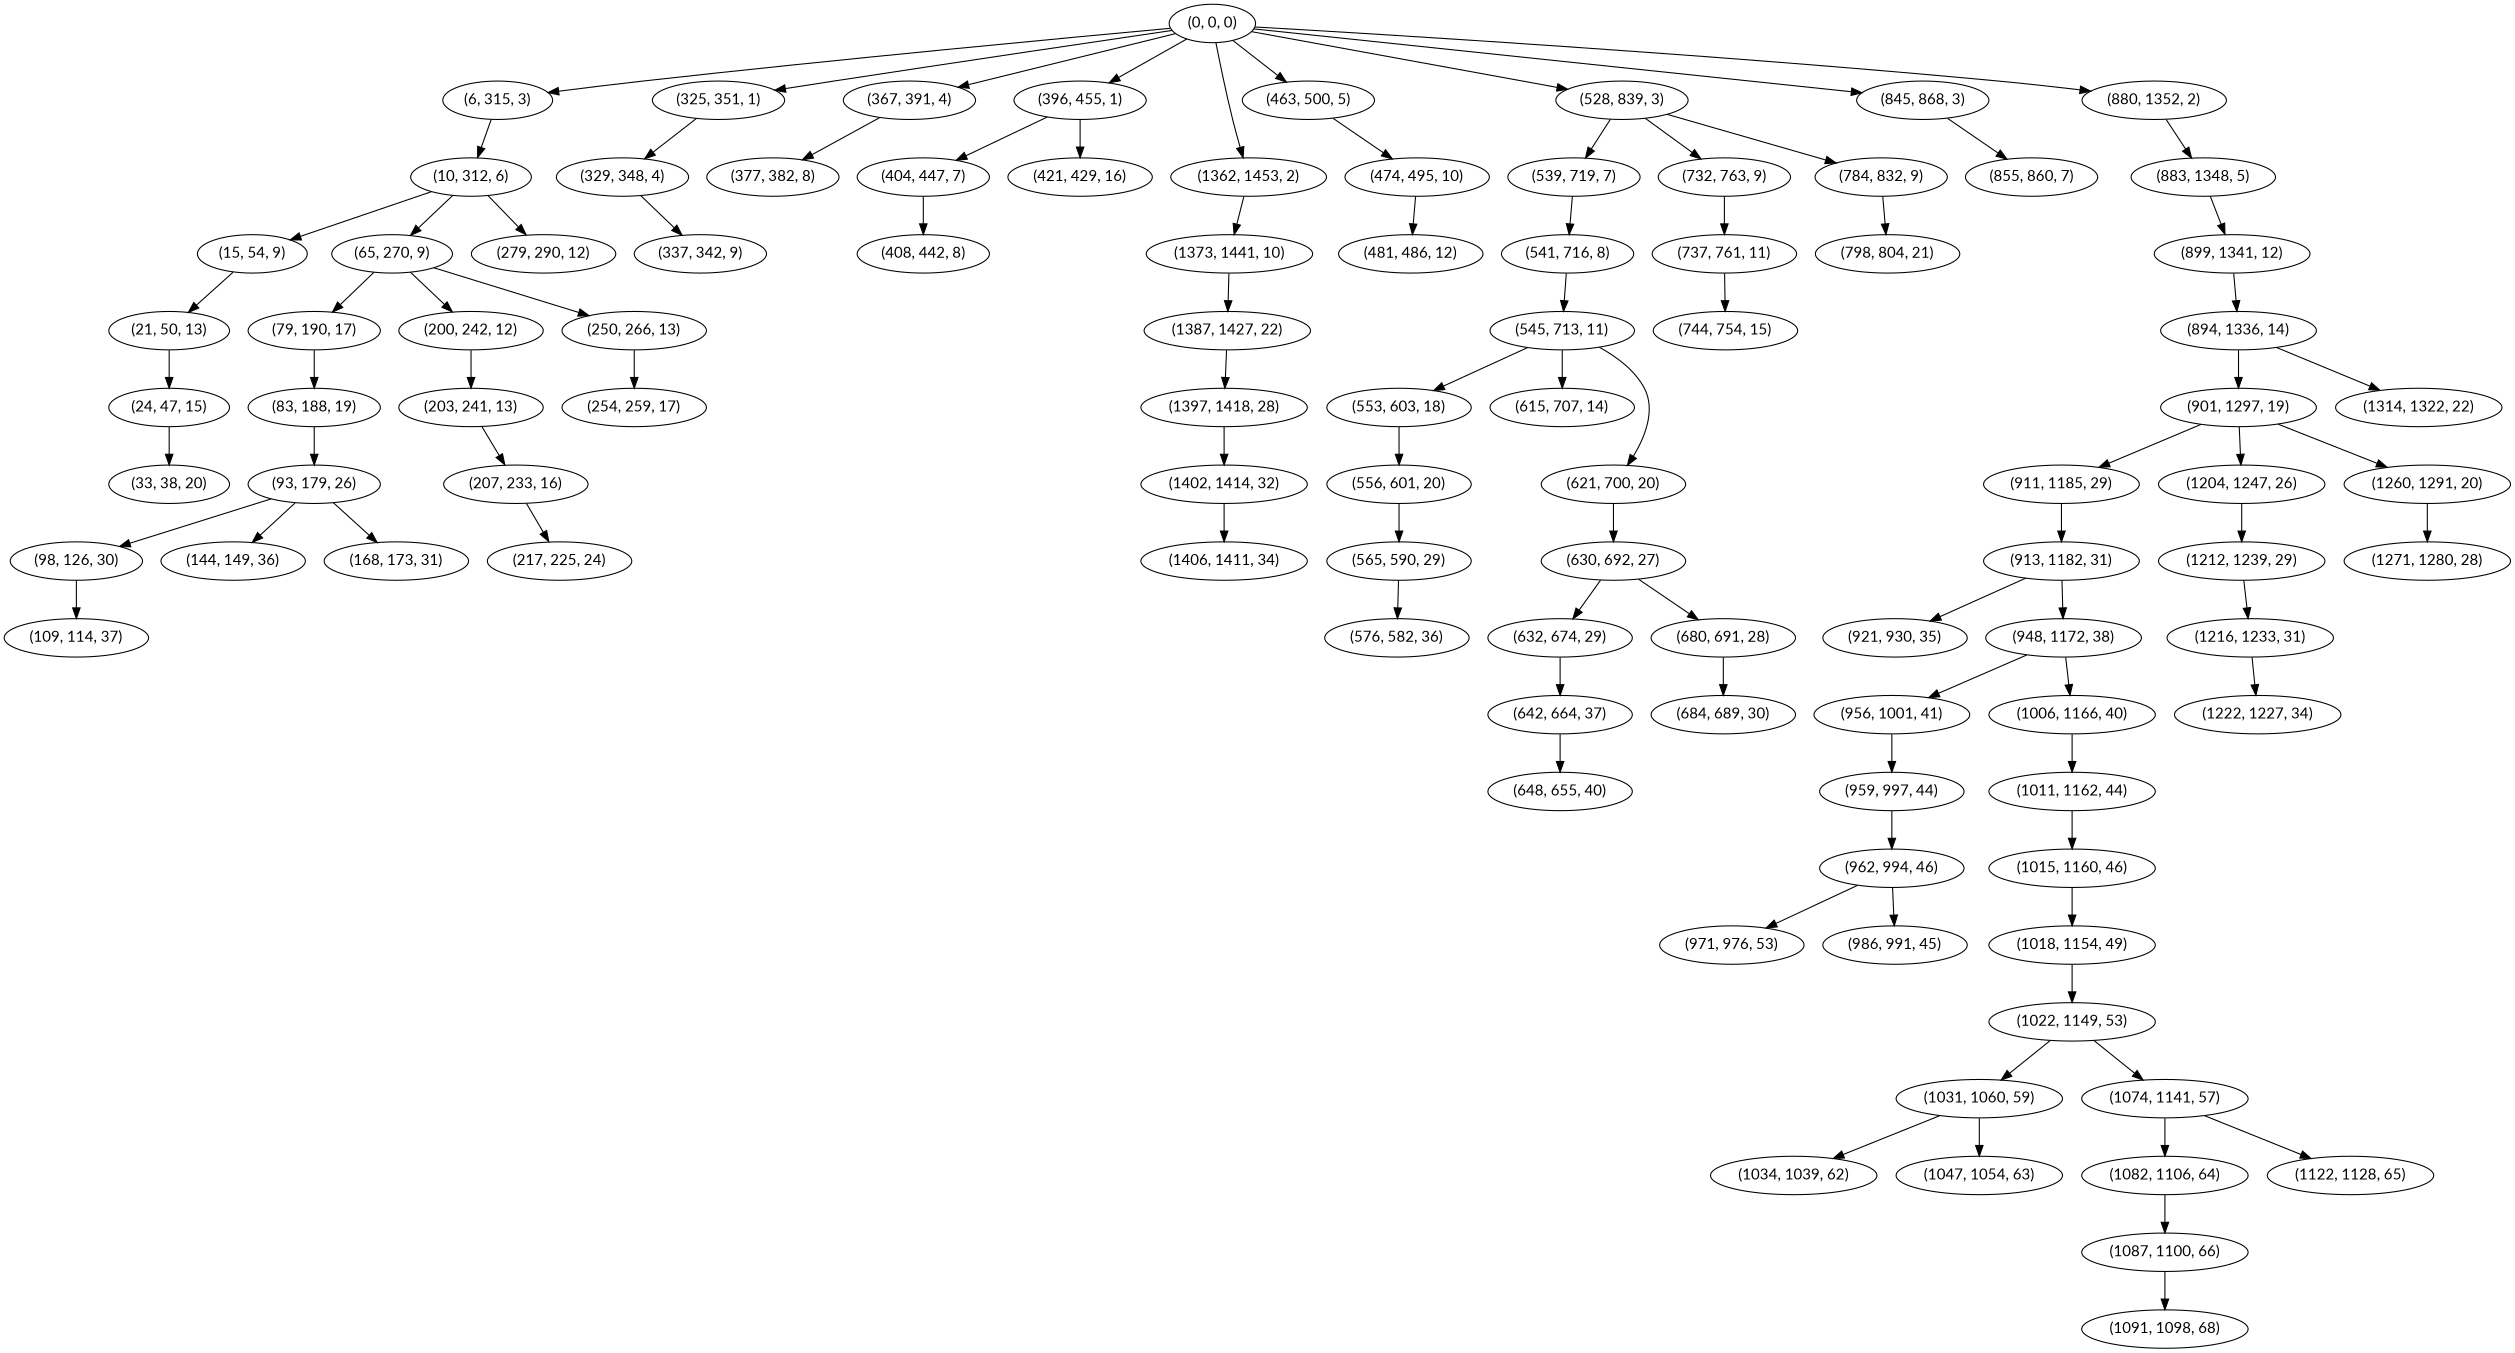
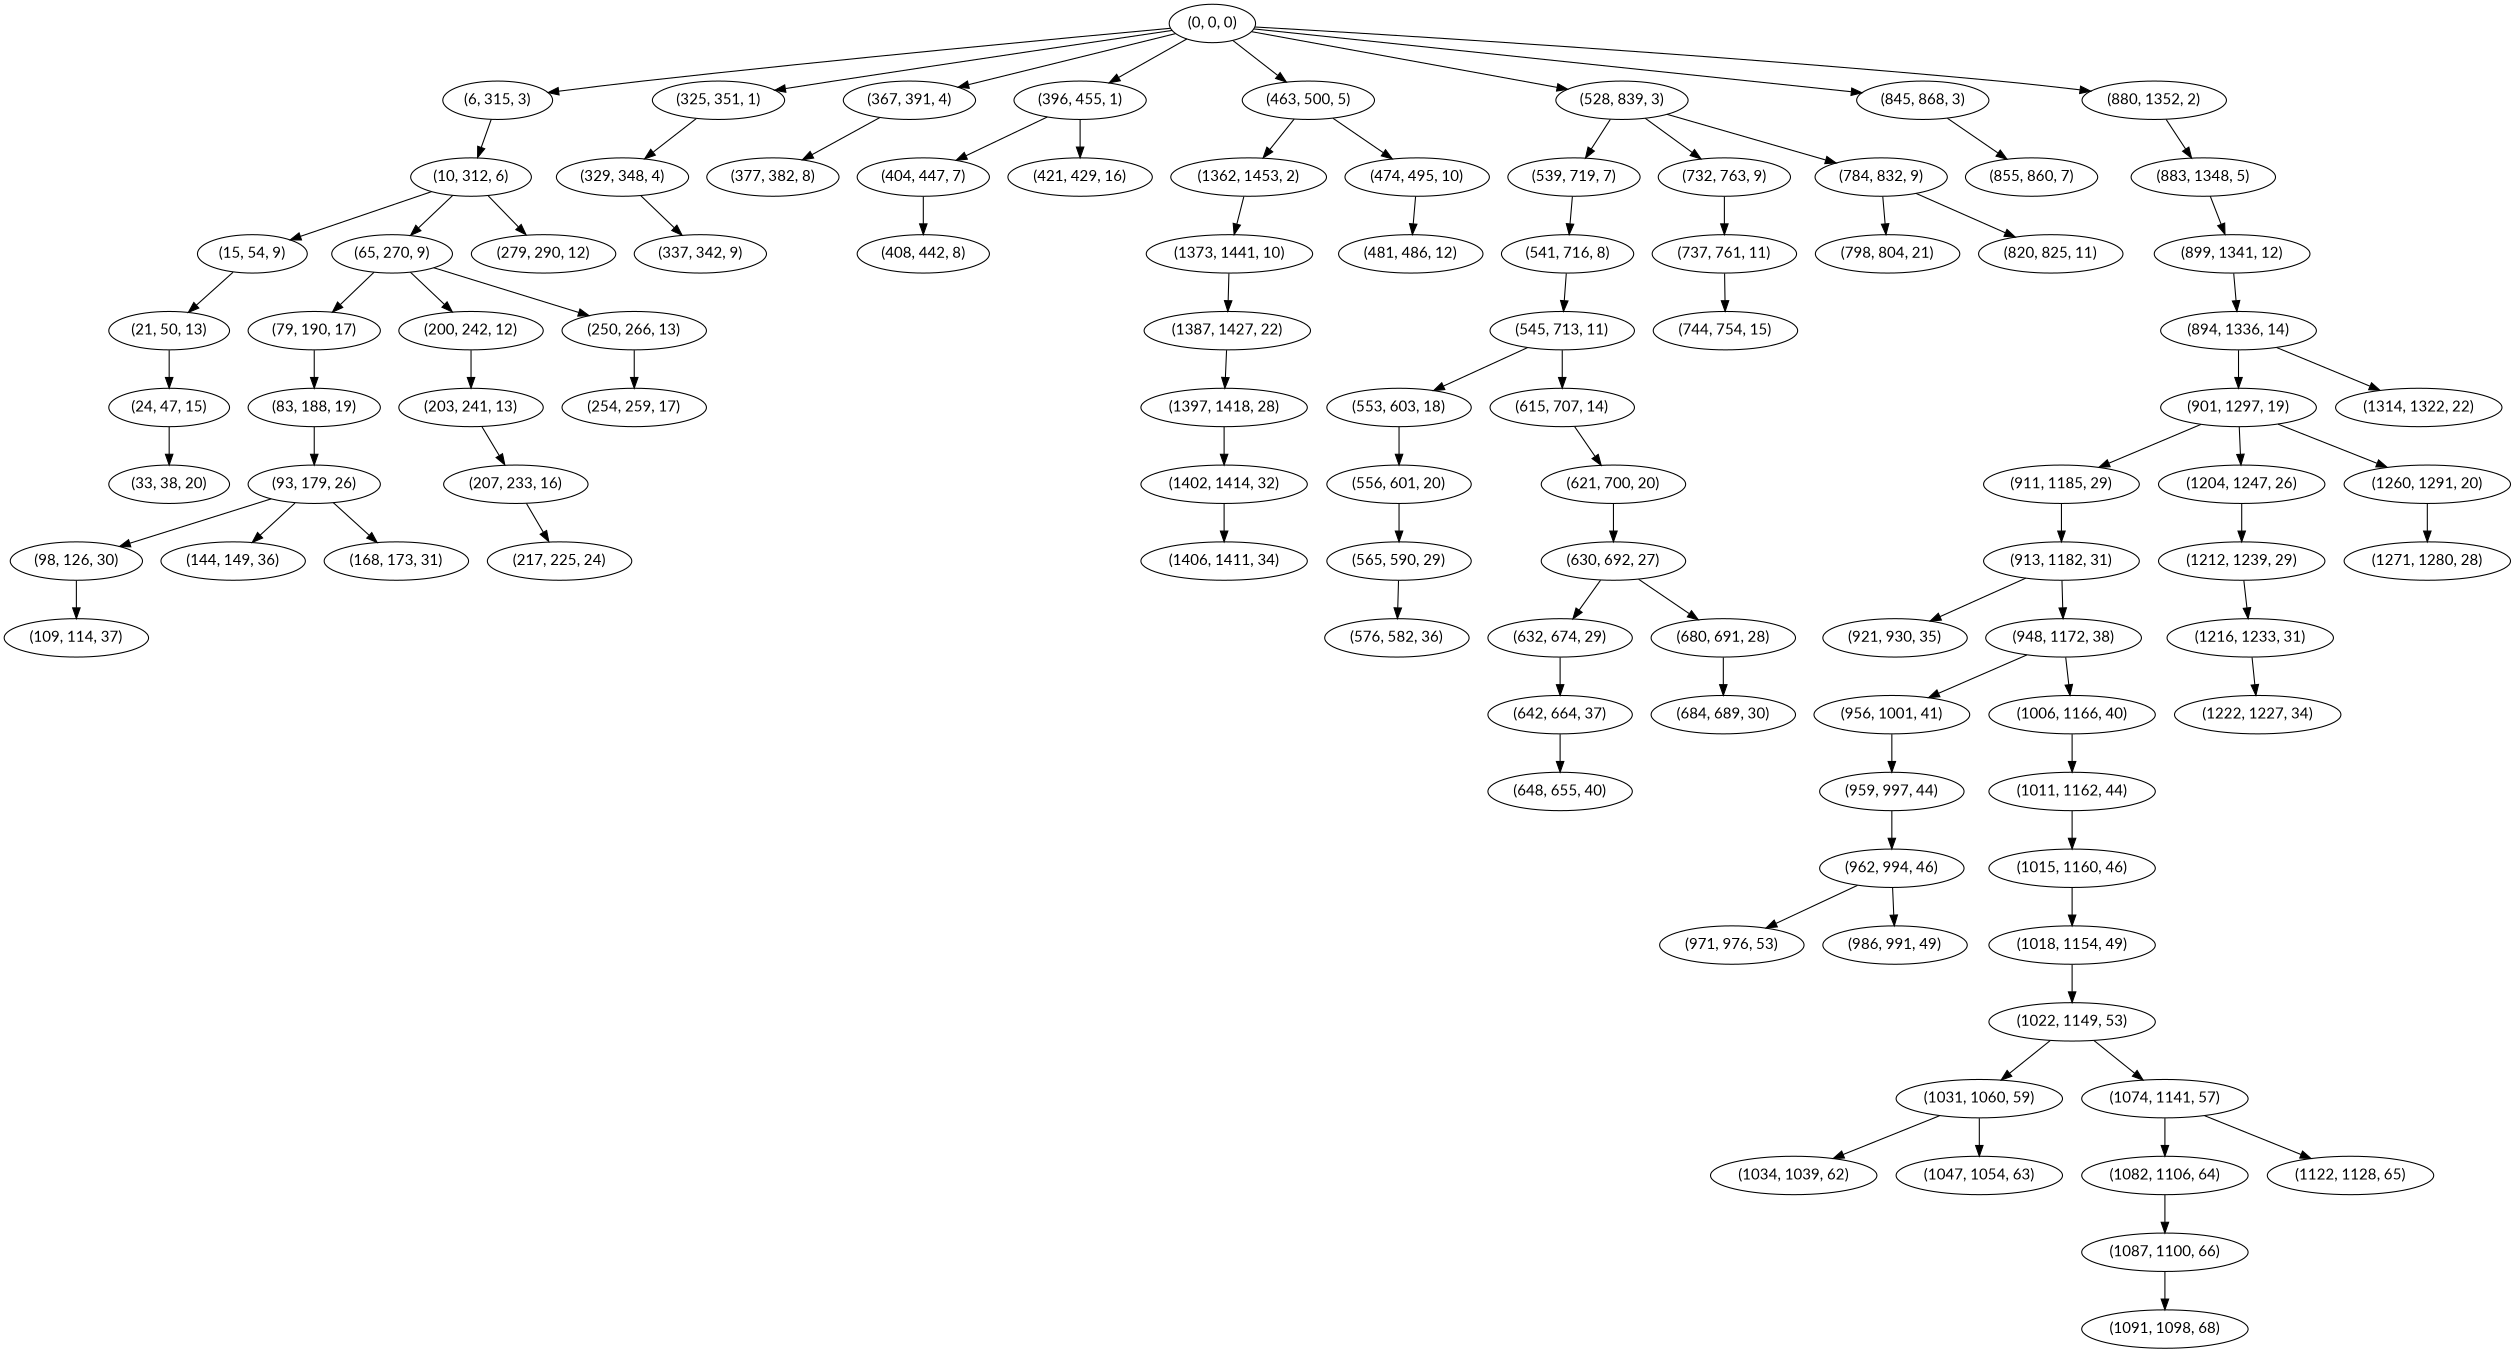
edge "(0, 0, 0)" -> "(1362, 1453, 2)": now "(463, 500, 5)" -> "(1362, 1453, 2)"
node "(820, 825, 11)": added
edge "(545, 713, 11)" -> "(621, 700, 20)": now "(615, 707, 14)" -> "(621, 700, 20)"
node "(986, 991, 45)": label "(986, 991, 45)" -> "(986, 991, 49)"
